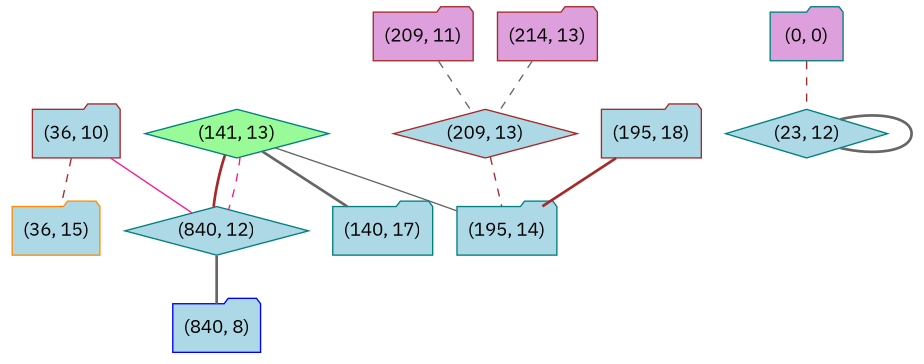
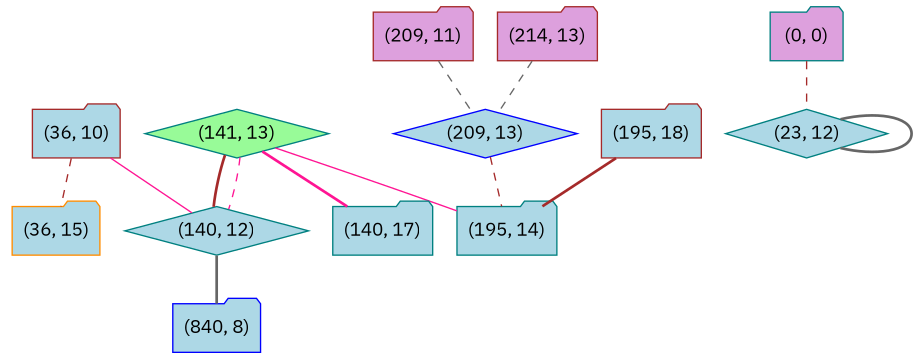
node "(209, 13)": color brown -> blue
edge "(141, 13)" -- "(140, 17)": color gray40 -> deeppink
edge "(141, 13)" -- "(195, 14)": color gray40 -> deeppink
node "(840, 12)": label "(840, 12)" -> "(140, 12)"
